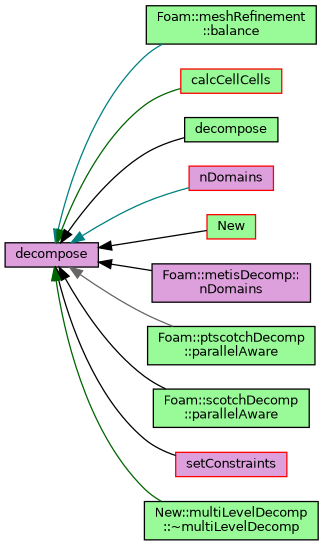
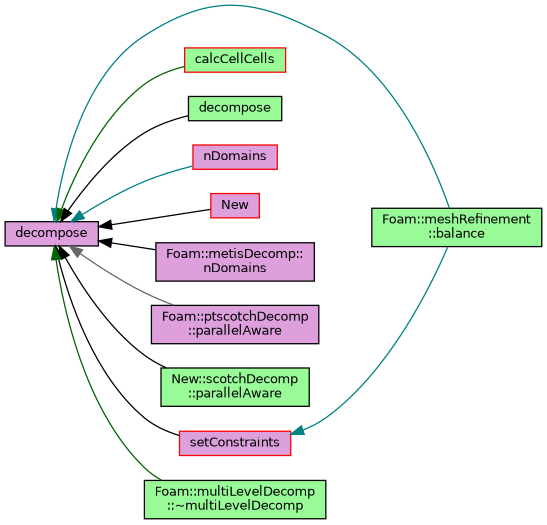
node "New": fillcolor palegreen -> plum
node "Foam::ptscotchDecomp ::parallelAware": fillcolor palegreen -> plum
edge "Foam::meshRefinement ::balance" -> "setConstraints": added
node "Foam::scotchDecomp ::parallelAware": label "Foam::scotchDecomp ::parallelAware" -> "New::scotchDecomp ::parallelAware"
node "New::multiLevelDecomp ::~multiLevelDecomp": label "New::multiLevelDecomp ::~multiLevelDecomp" -> "Foam::multiLevelDecomp ::~multiLevelDecomp"
